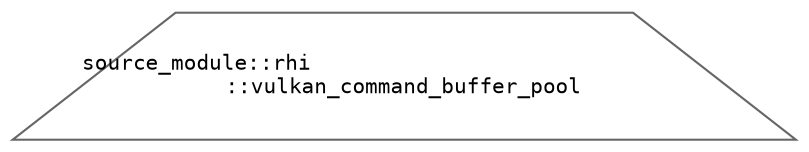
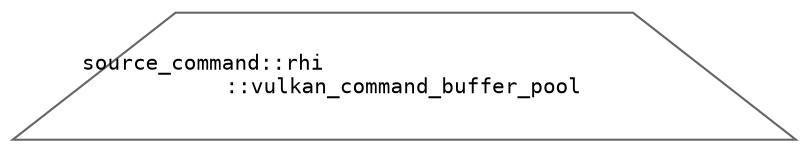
node "source_module::rhi ::vulkan_command_buffer_pool": label "source_module::rhi ::vulkan_command_buffer_pool" -> "source_command::rhi ::vulkan_command_buffer_pool"
